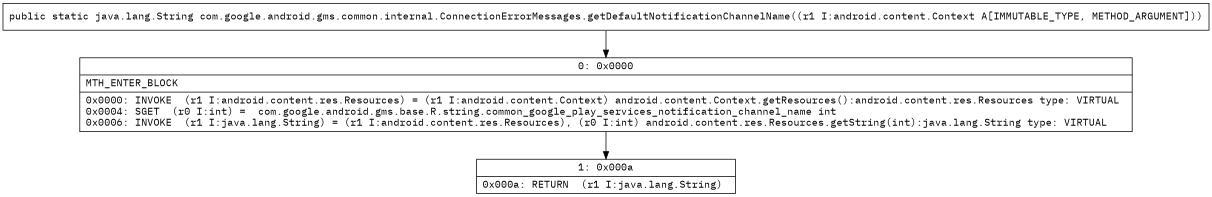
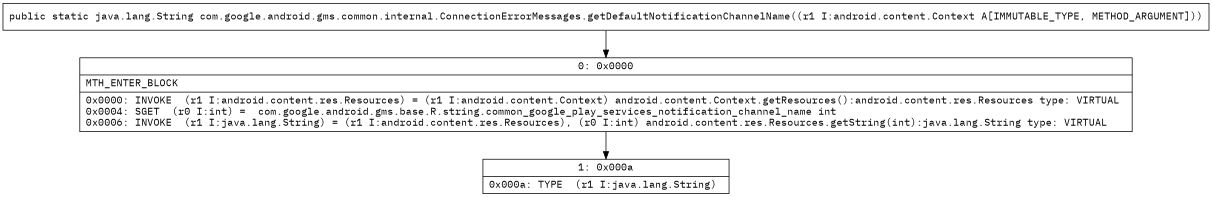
node "1: 0x000a": text "0x000a: RETURN  (r1 I:java.lang.String)" -> "0x000a: TYPE  (r1 I:java.lang.String)"
